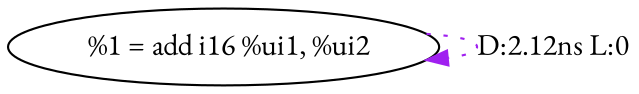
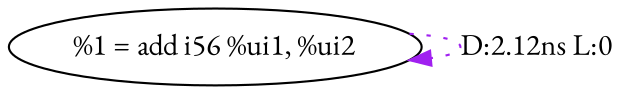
node "%1 = add i16 %ui1, %ui2": label "%1 = add i16 %ui1, %ui2" -> "%1 = add i56 %ui1, %ui2"
